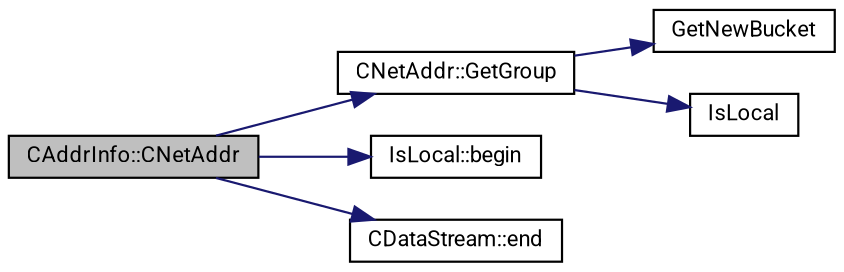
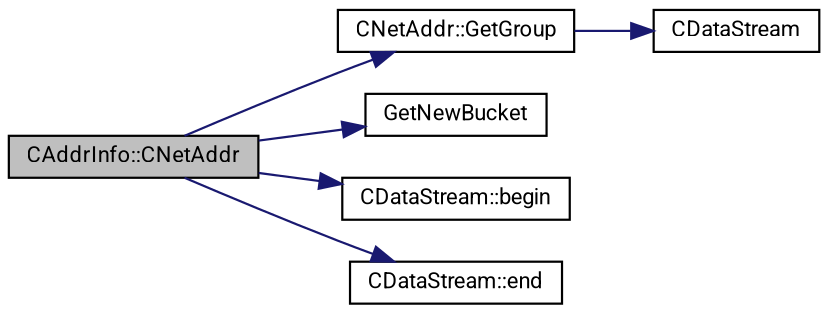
edge "CNetAddr::GetGroup" -> "GetNewBucket": now "CAddrInfo::CNetAddr" -> "GetNewBucket"
node "IsLocal": label "IsLocal" -> "CDataStream"
node "IsLocal::begin": label "IsLocal::begin" -> "CDataStream::begin"
